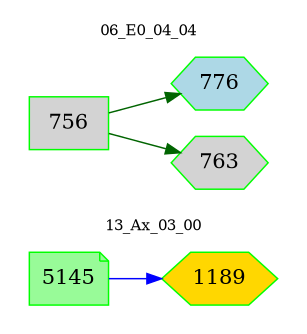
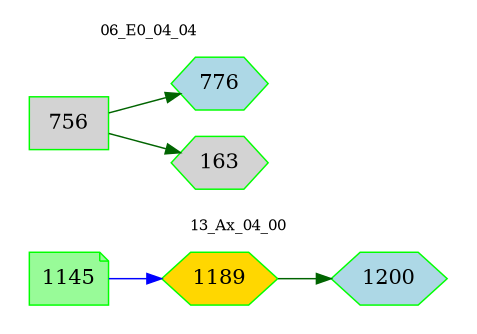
node "763": label "763" -> "163"
cluster "13_Ax_03_00": label "13_Ax_03_00" -> "13_Ax_04_00"
node "5145": label "5145" -> "1145"
node "1200": added
